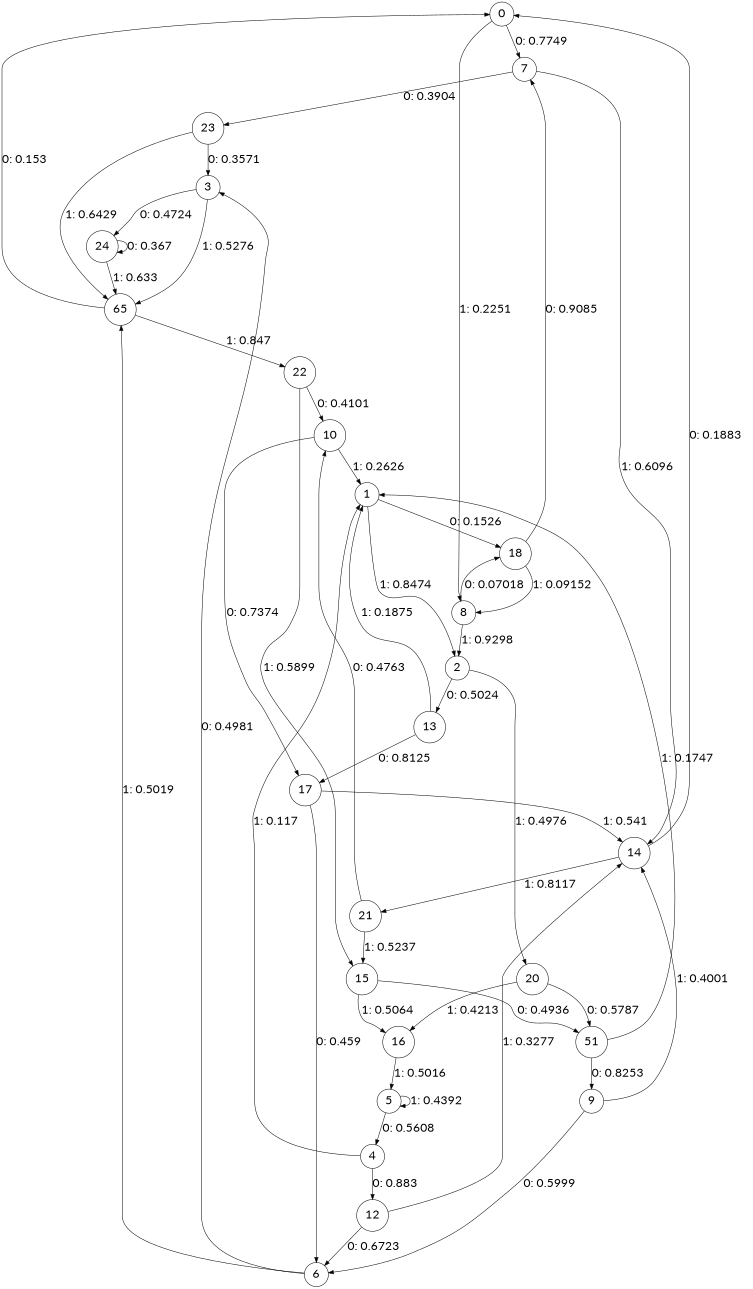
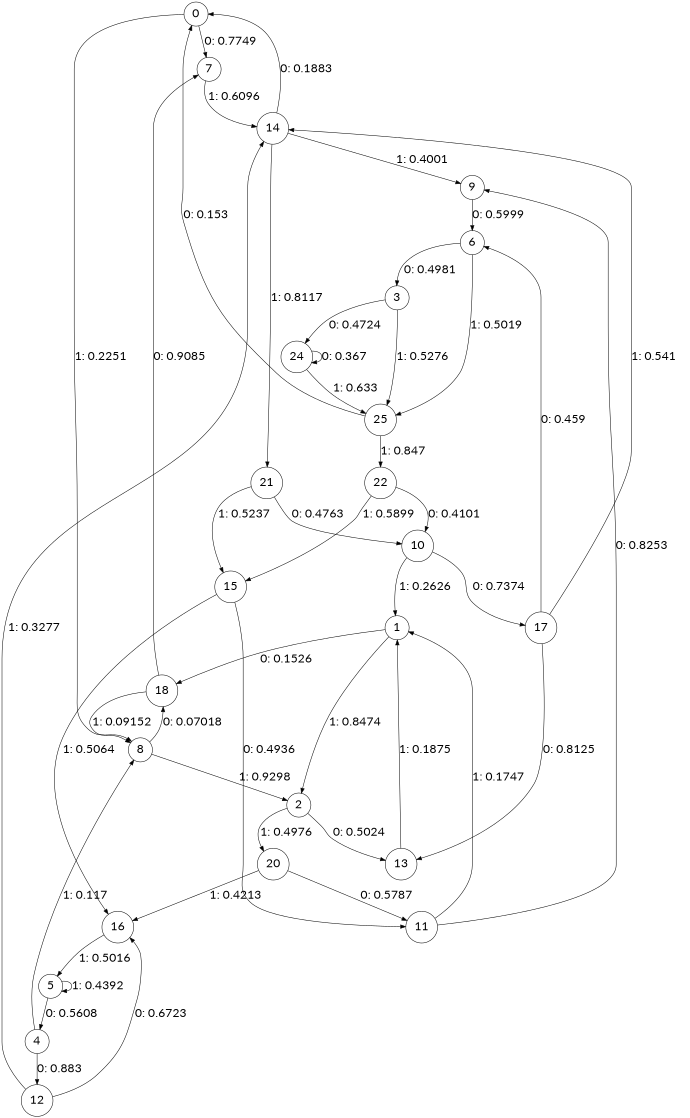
node "23": removed
node "65": label "65" -> "25"
edge "13" -> "17": reversed
edge "4" -> "1": now "4" -> "8"
edge "9" -> "14": reversed
node "51": label "51" -> "11"
edge "12" -> "6": now "12" -> "16"
